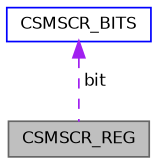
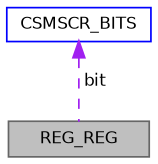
node "CSMSCR_REG": label "CSMSCR_REG" -> "REG_REG"
